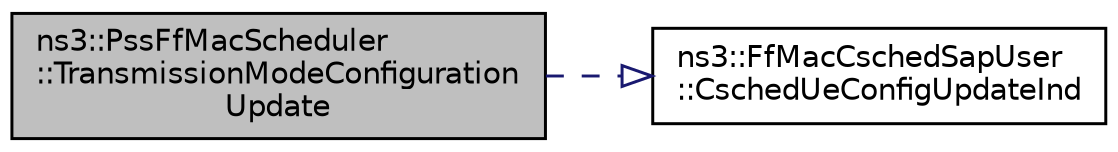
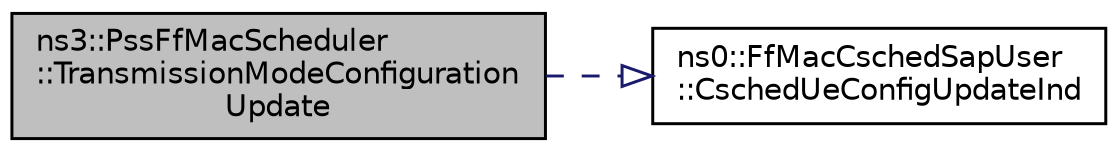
node "ns3::FfMacCschedSapUser ::CschedUeConfigUpdateInd": label "ns3::FfMacCschedSapUser ::CschedUeConfigUpdateInd" -> "ns0::FfMacCschedSapUser ::CschedUeConfigUpdateInd"
